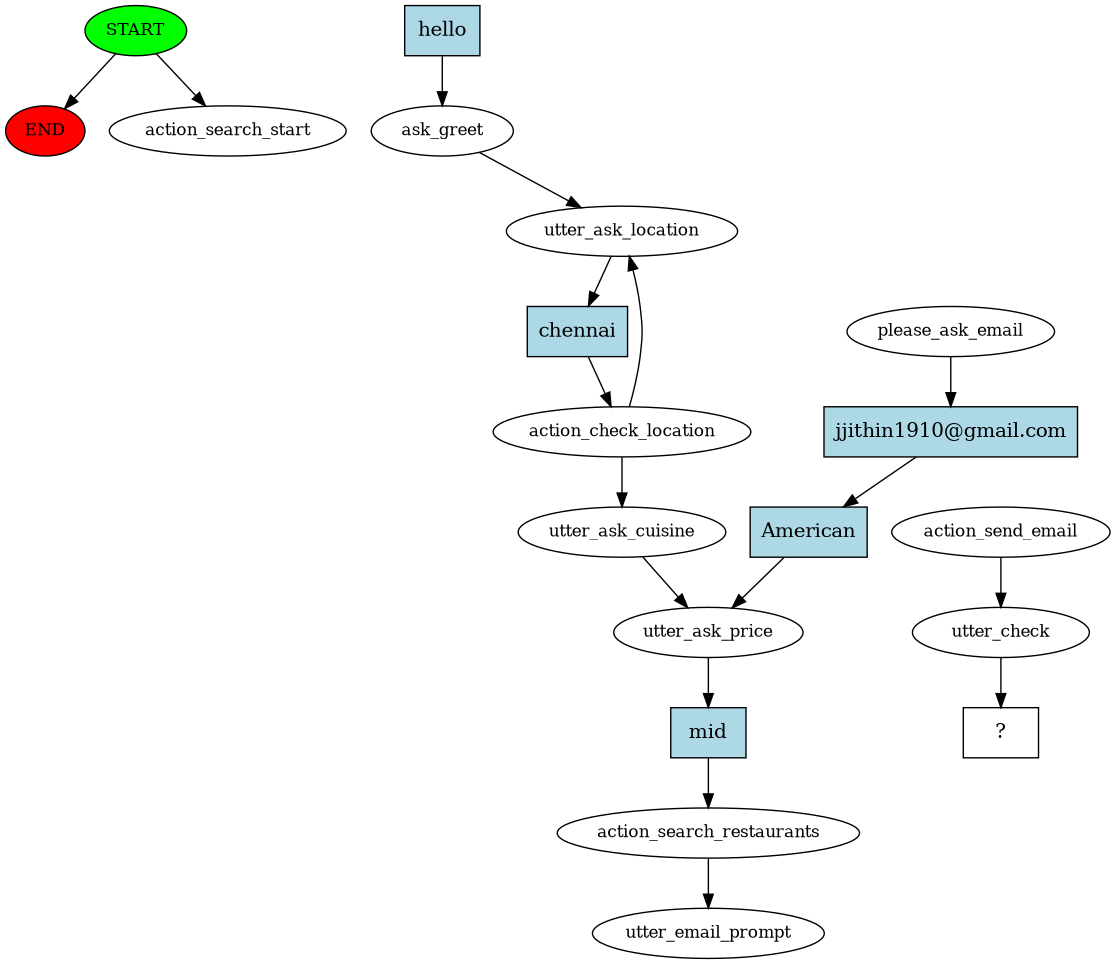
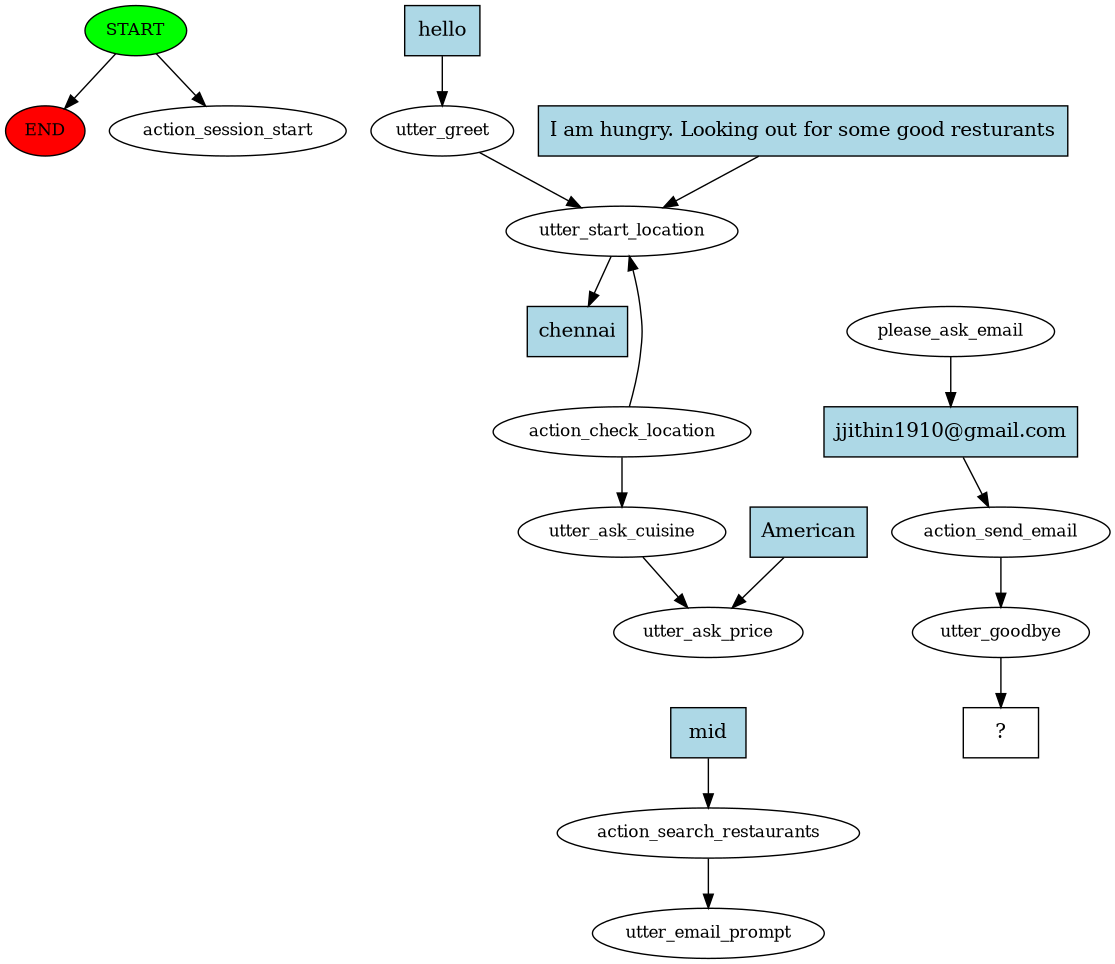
node "action_search_start": label "action_search_start" -> "action_session_start"
node "ask_greet": label "ask_greet" -> "utter_greet"
node "I am hungry. Looking out for some good resturants": added
node "utter_ask_location": label "utter_ask_location" -> "utter_start_location"
edge "chennai" -> "action_check_location": removed
edge "jjithin1910@gmail.com" -> "American": now "jjithin1910@gmail.com" -> "action_send_email"
node "utter_check": label "utter_check" -> "utter_goodbye"
edge "utter_ask_price" -> "mid": removed
